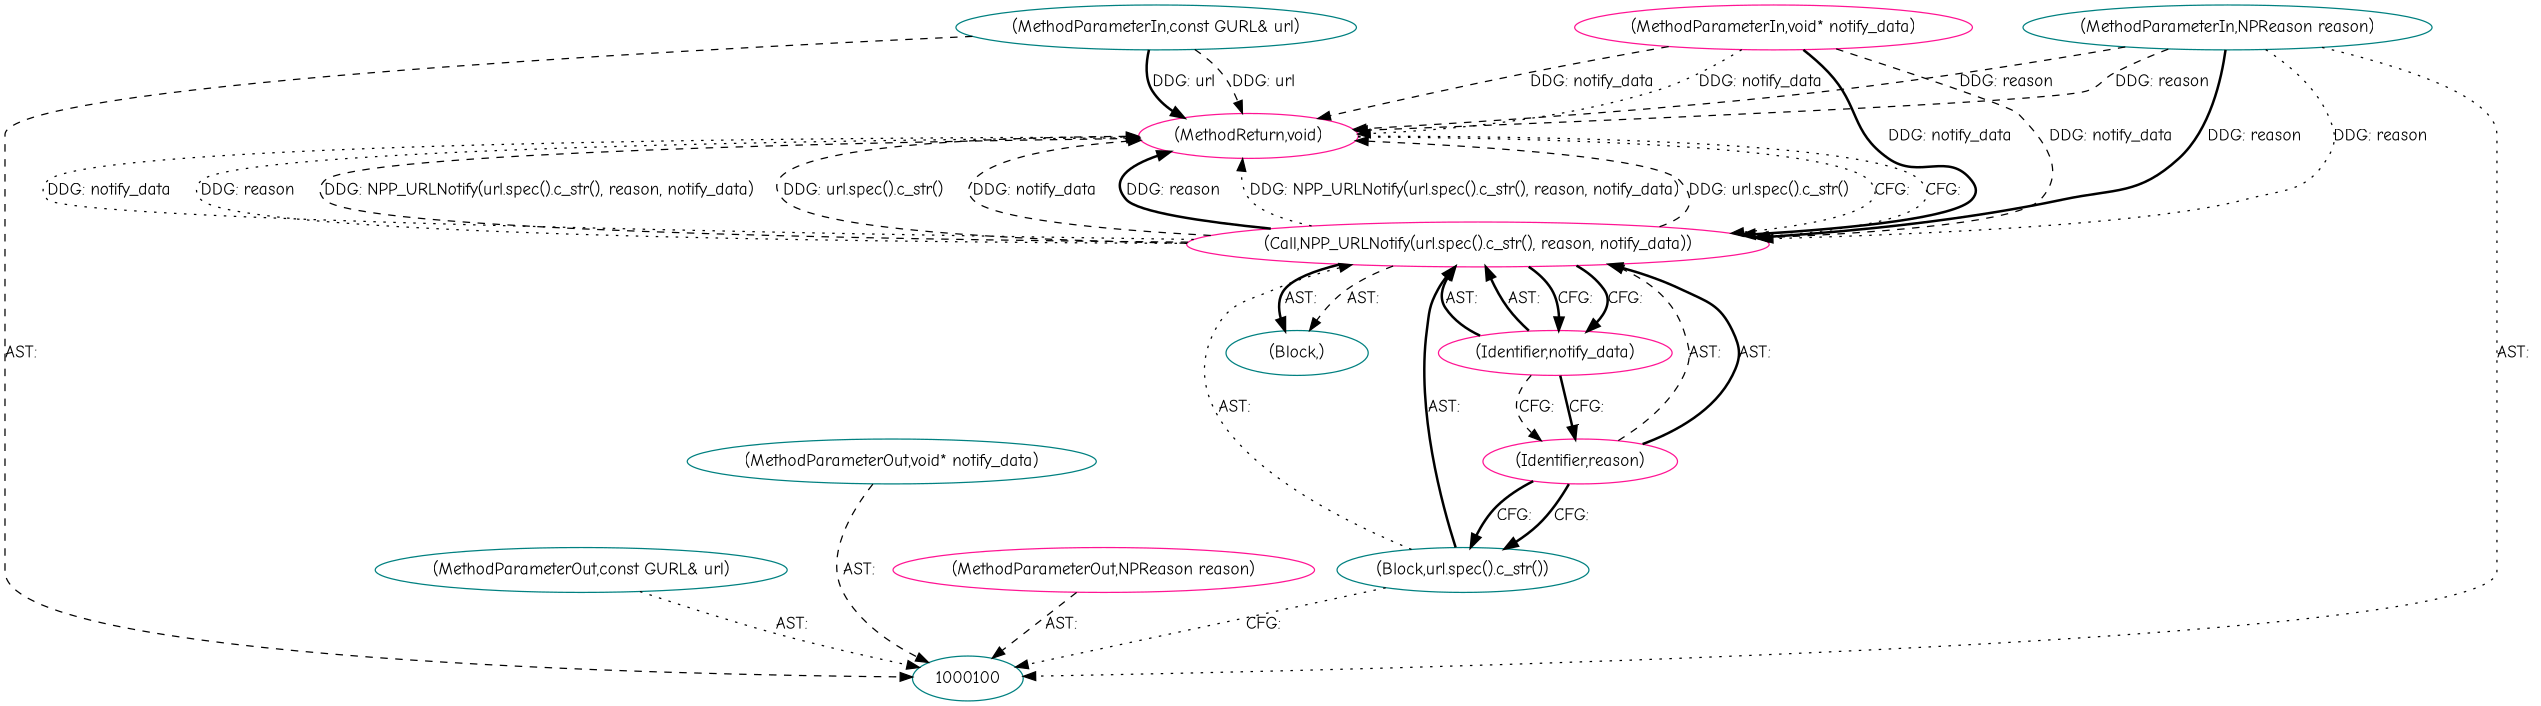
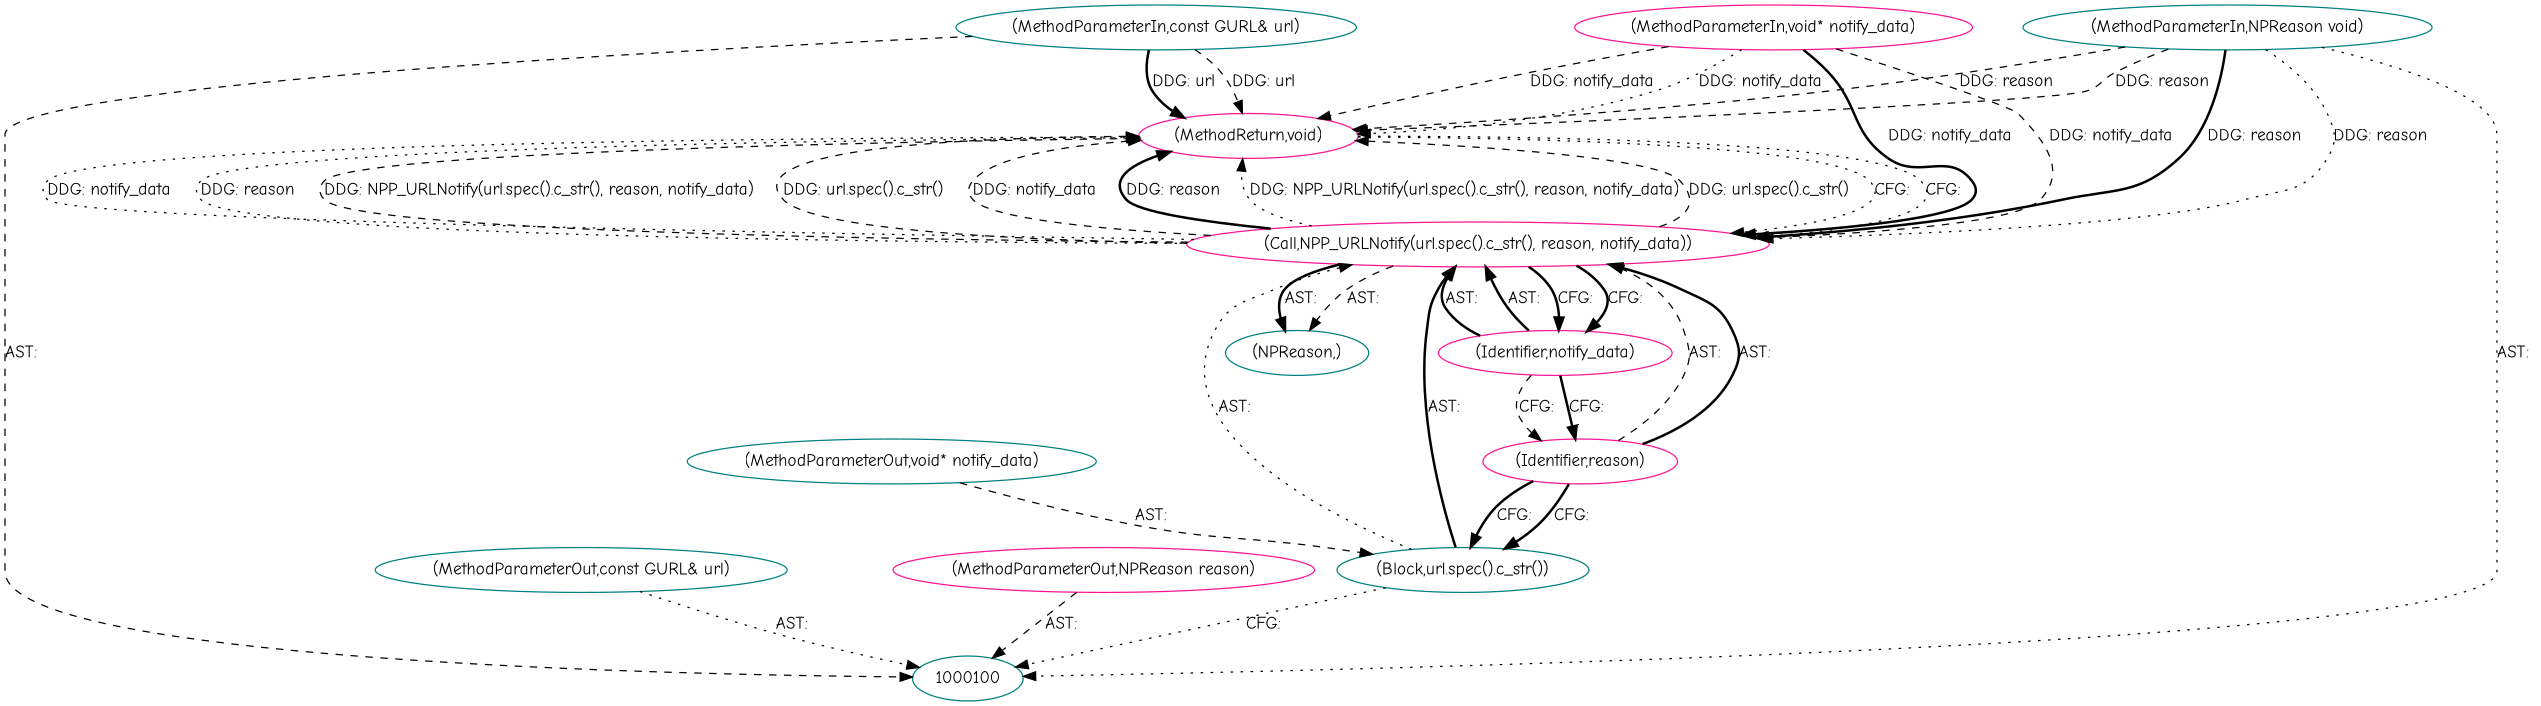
node "(MethodParameterIn,NPReason reason)": label "(MethodParameterIn,NPReason reason)" -> "(MethodParameterIn,NPReason void)"
node "(Block,)": label "(Block,)" -> "(NPReason,)"
edge "(MethodParameterOut,void* notify_data)" -> "1000100": now "(MethodParameterOut,void* notify_data)" -> "(Block,url.spec().c_str())"
